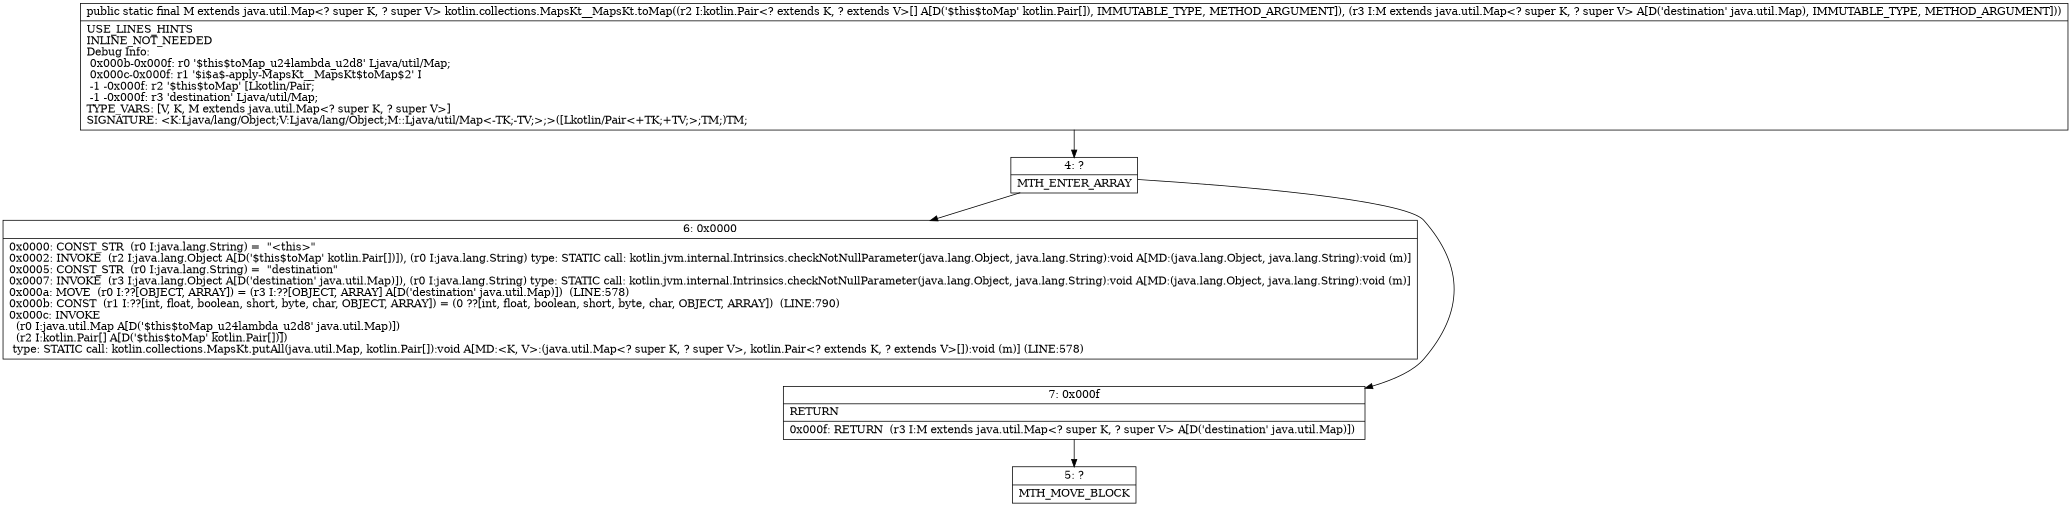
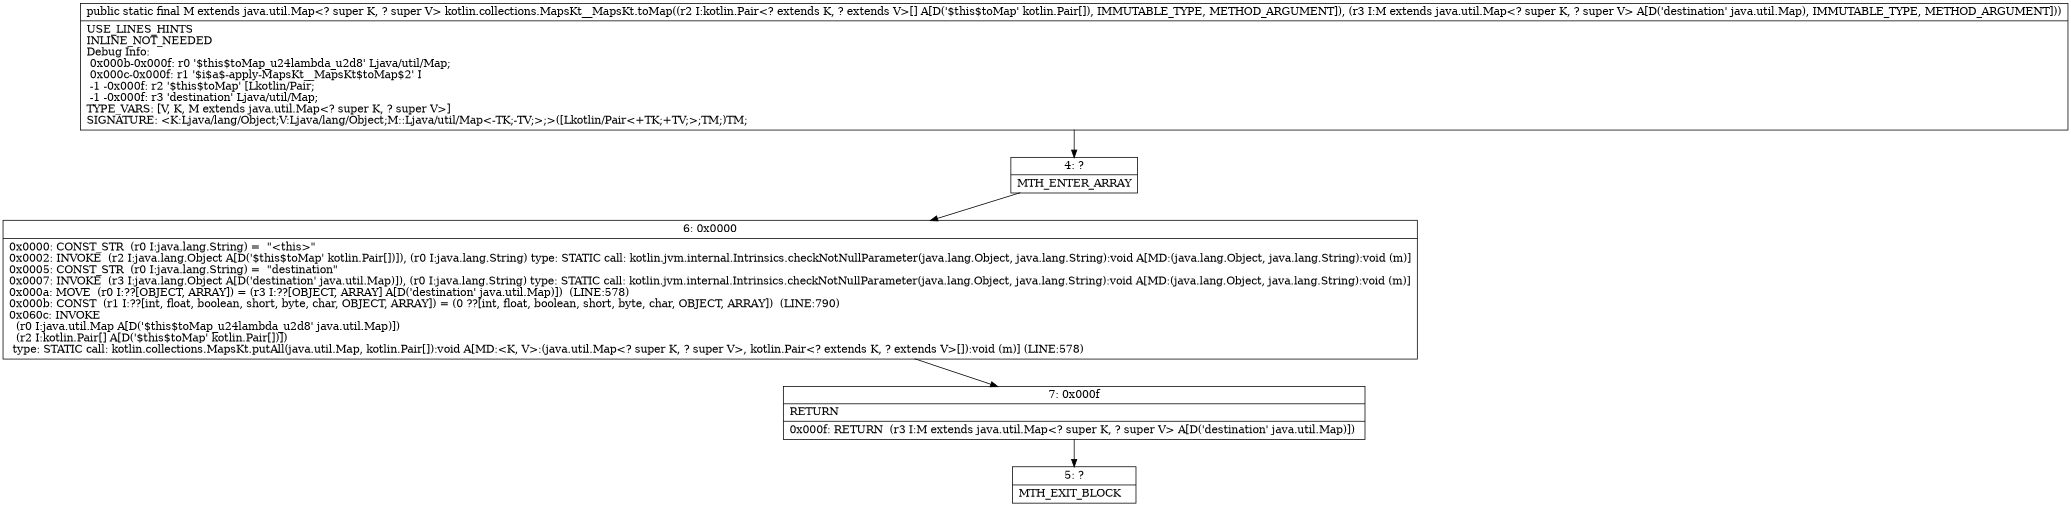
edge "4: ?" -> "7: 0x000f": now "6: 0x0000" -> "7: 0x000f"
node "6: 0x0000": text "0x000c: INVOKE" -> "0x060c: INVOKE"
node "5: ?": text "MTH_MOVE_BLOCK" -> "MTH_EXIT_BLOCK"
